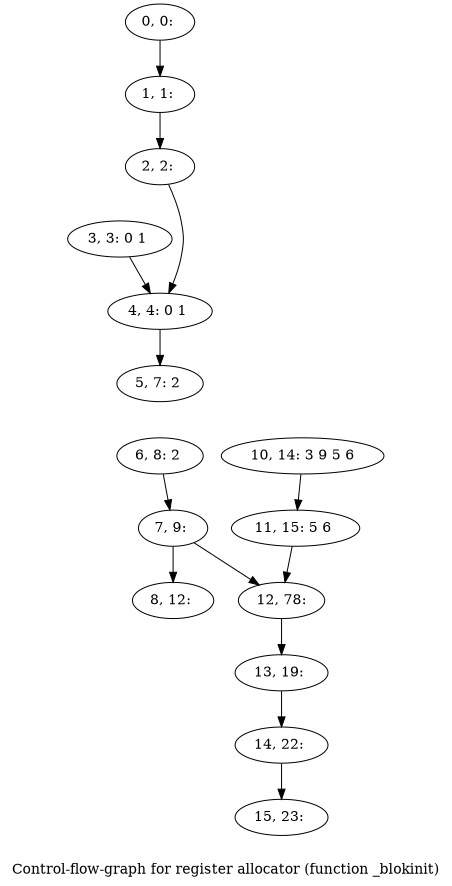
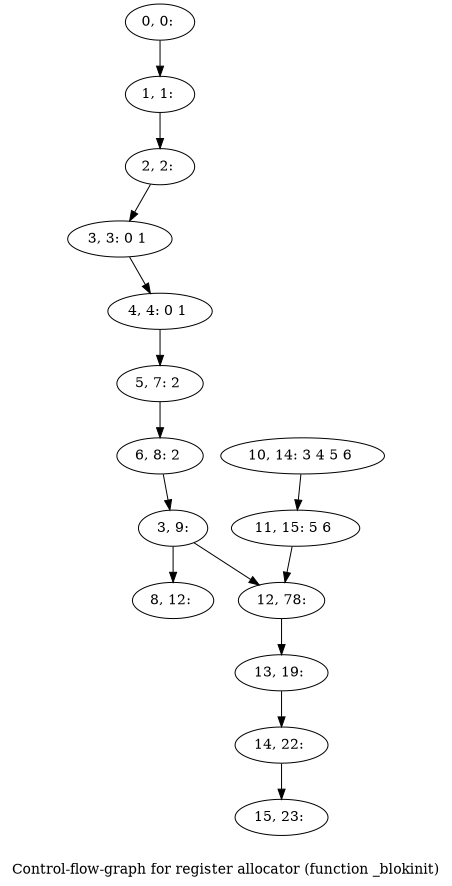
edge "2, 2:" -> "4, 4: 0 1": now "2, 2:" -> "3, 3: 0 1"
edge "5, 7: 2" -> "6, 8: 2": added
node "10, 14: 3 9 5 6": label "10, 14: 3 9 5 6" -> "10, 14: 3 4 5 6"
node "7, 9:": label "7, 9:" -> "3, 9:"
